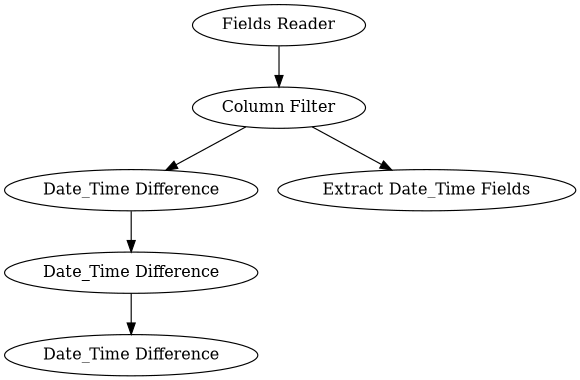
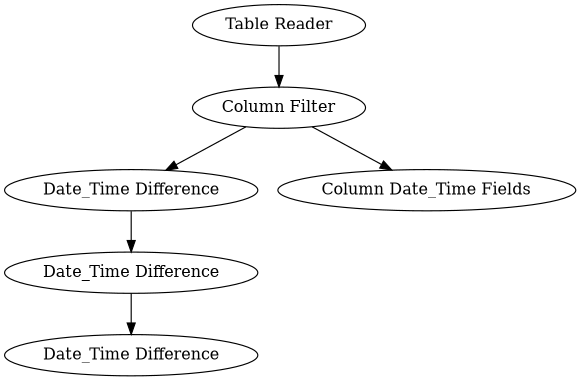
node "Fields Reader": label "Fields Reader" -> "Table Reader"
node "Extract Date_Time Fields": label "Extract Date_Time Fields" -> "Column Date_Time Fields"
